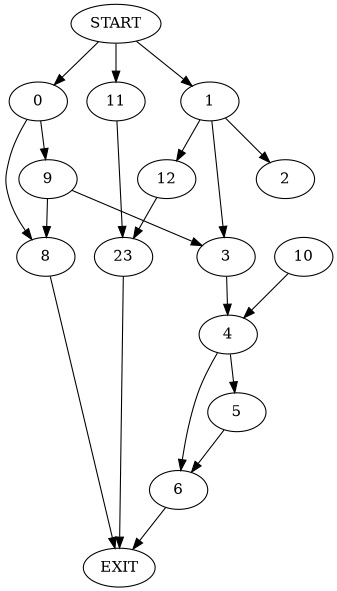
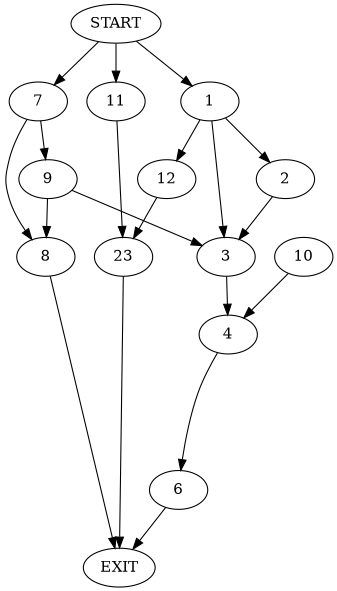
node "0": label "0" -> "7"
edge "2" -> "3": added
node "5": removed
